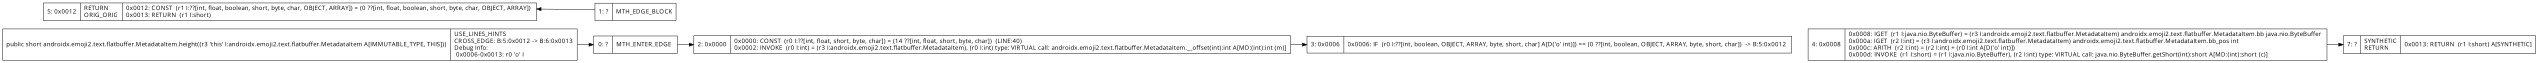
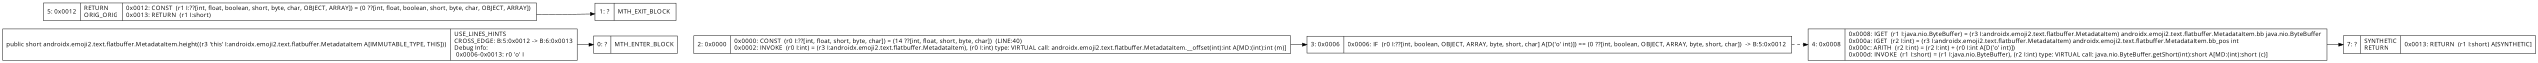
edge "1: ?" -> "5: 0x0012": reversed
node "1: ?": text "MTH_EDGE_BLOCK" -> "MTH_EXIT_BLOCK"
node "0: ?": text "MTH_ENTER_EDGE" -> "MTH_ENTER_BLOCK"
edge "0: ?" -> "2: 0x0000": removed
edge "3: 0x0006" -> "4: 0x0008": added
